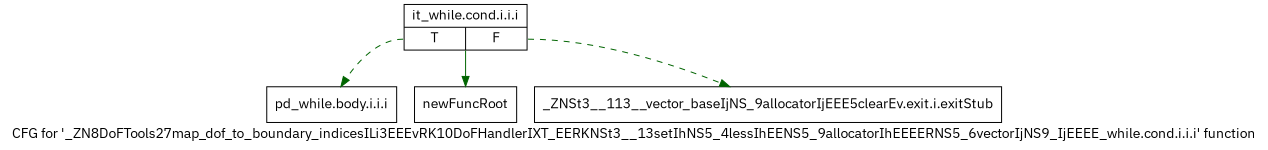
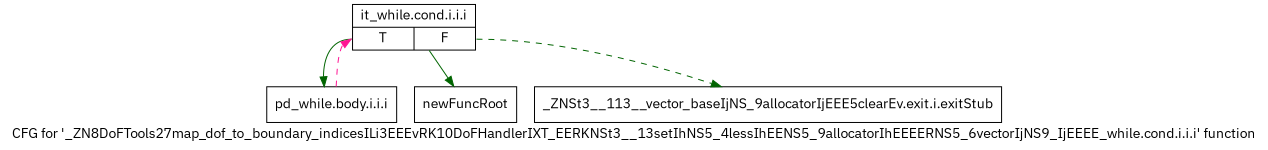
edge "it_while.cond.i.i.i" -> "pd_while.body.i.i.i": style dashed -> solid
edge "pd_while.body.i.i.i" -> "it_while.cond.i.i.i": added
